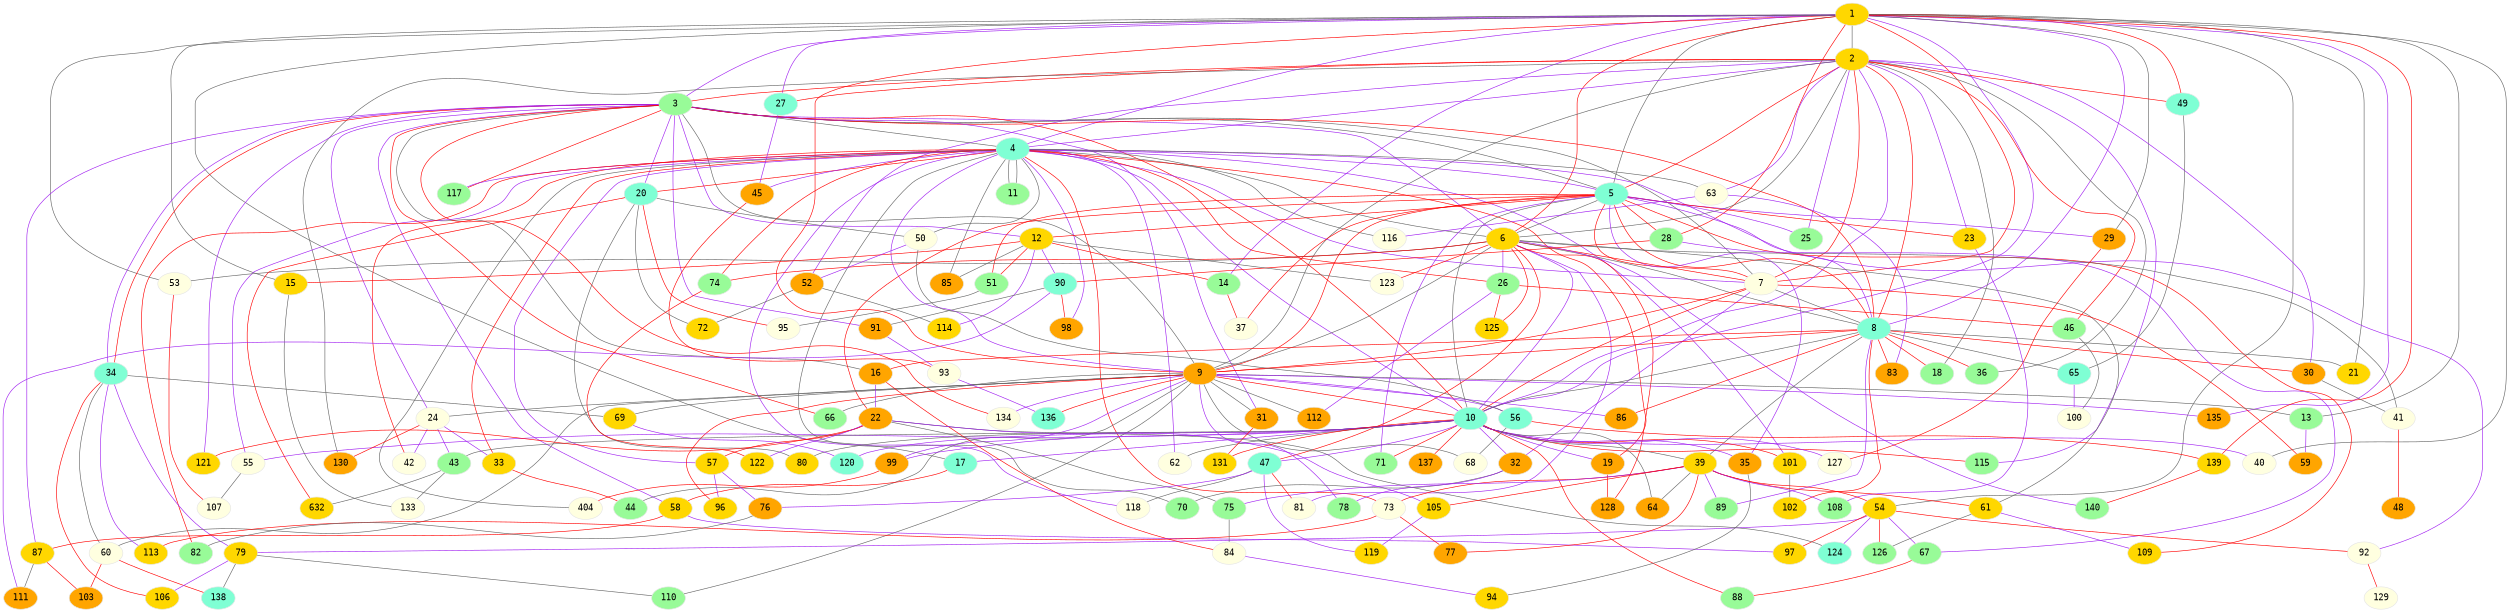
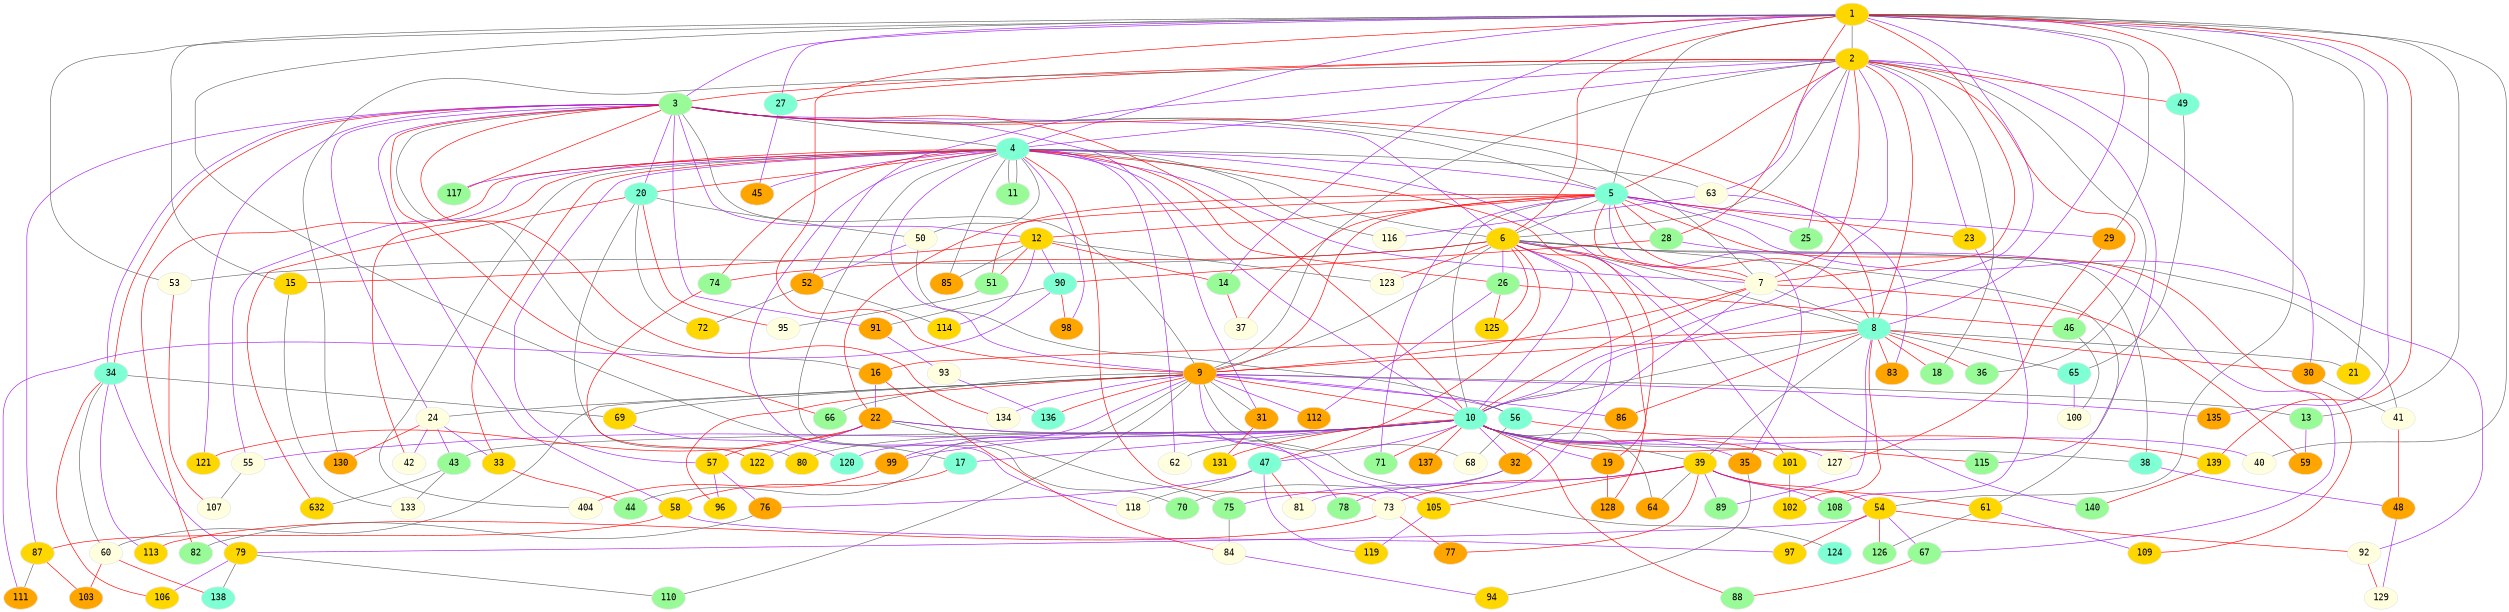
edge "4" -- "8": removed
edge "45" -- "93": removed
edge "9" -- "112": color gray40 -> purple
node "38": added
edge "54" -- "124": removed
edge "48" -- "129": added
